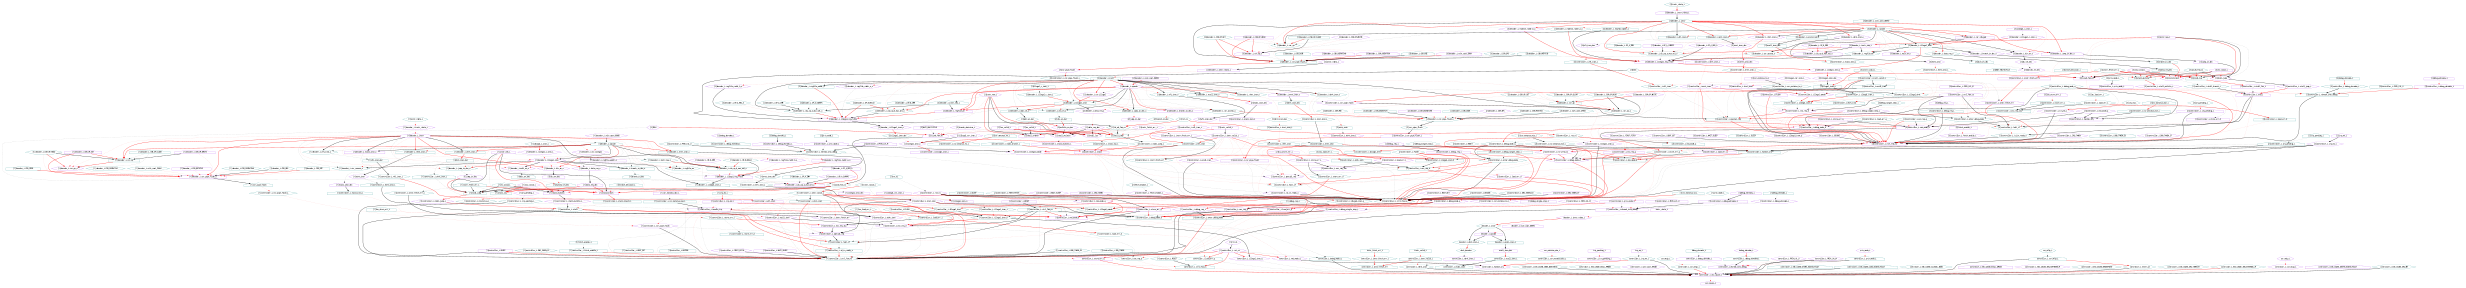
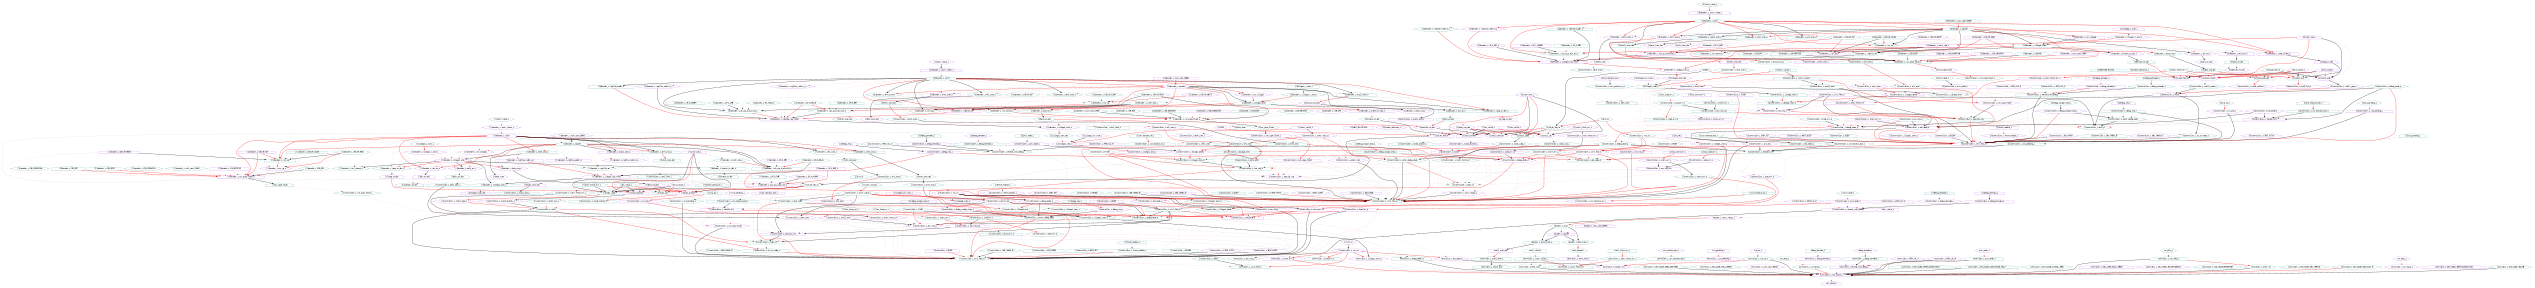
edge "[3]controller_i.instr_valid_i" -> "[3]controller_i.ctrl_fsm_ns": removed
edge "[2]branch_in_dec" -> "[2]stall_branch": added
node "controller_i.EXC_CAUSE_IRQ_EXTERNAL_M": label "controller_i.EXC_CAUSE_IRQ_EXTERNAL_M" -> "controller_i.EXC_CAUSE_IRQ_FAULT_M"
